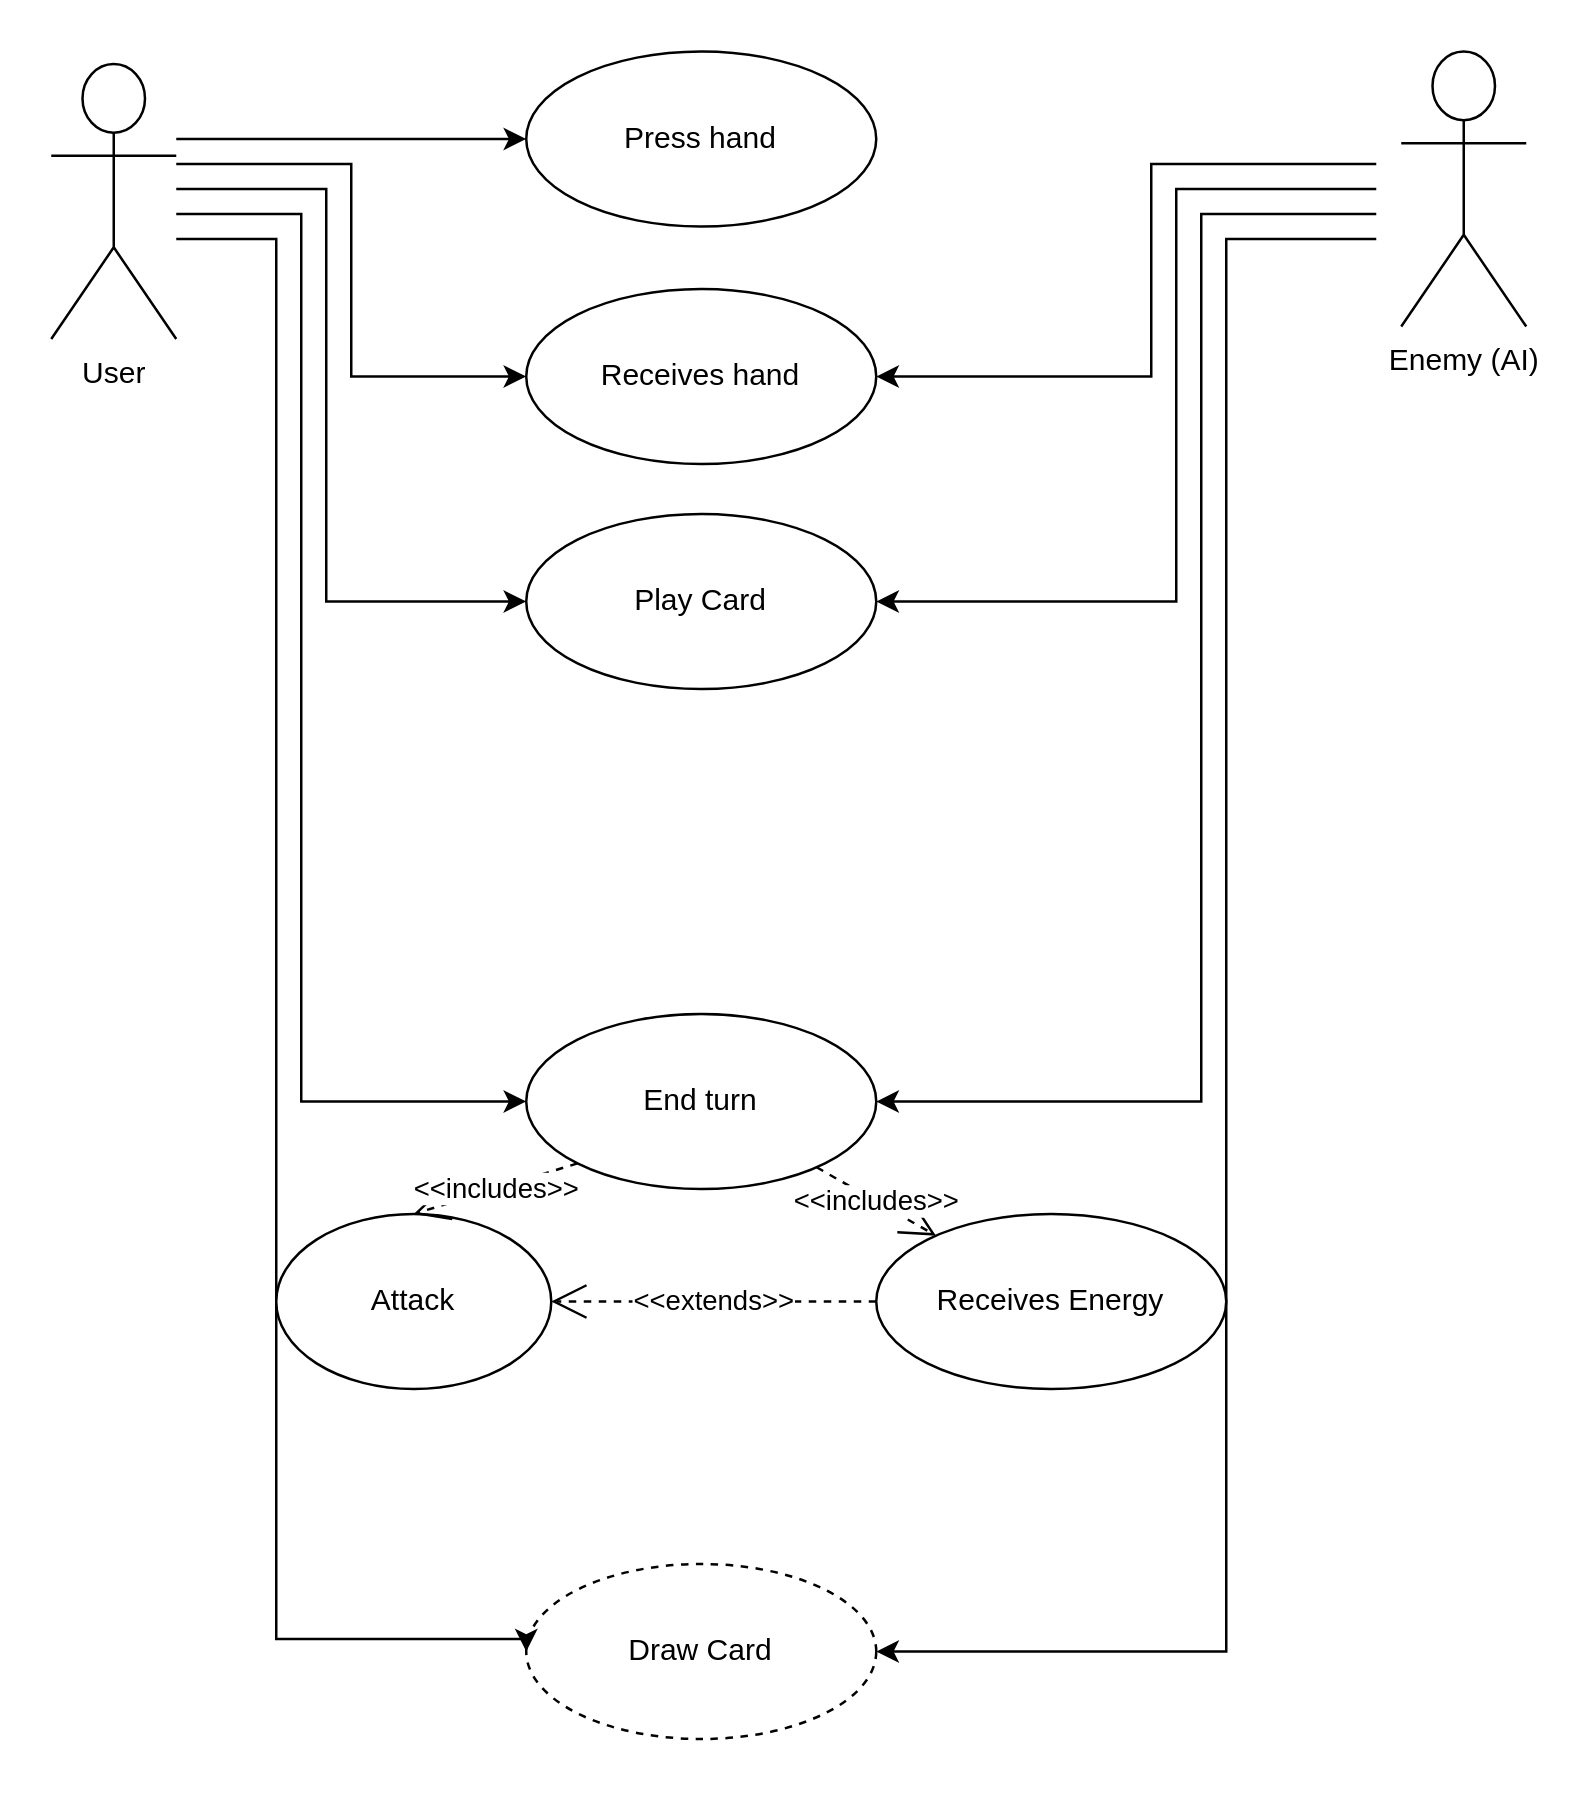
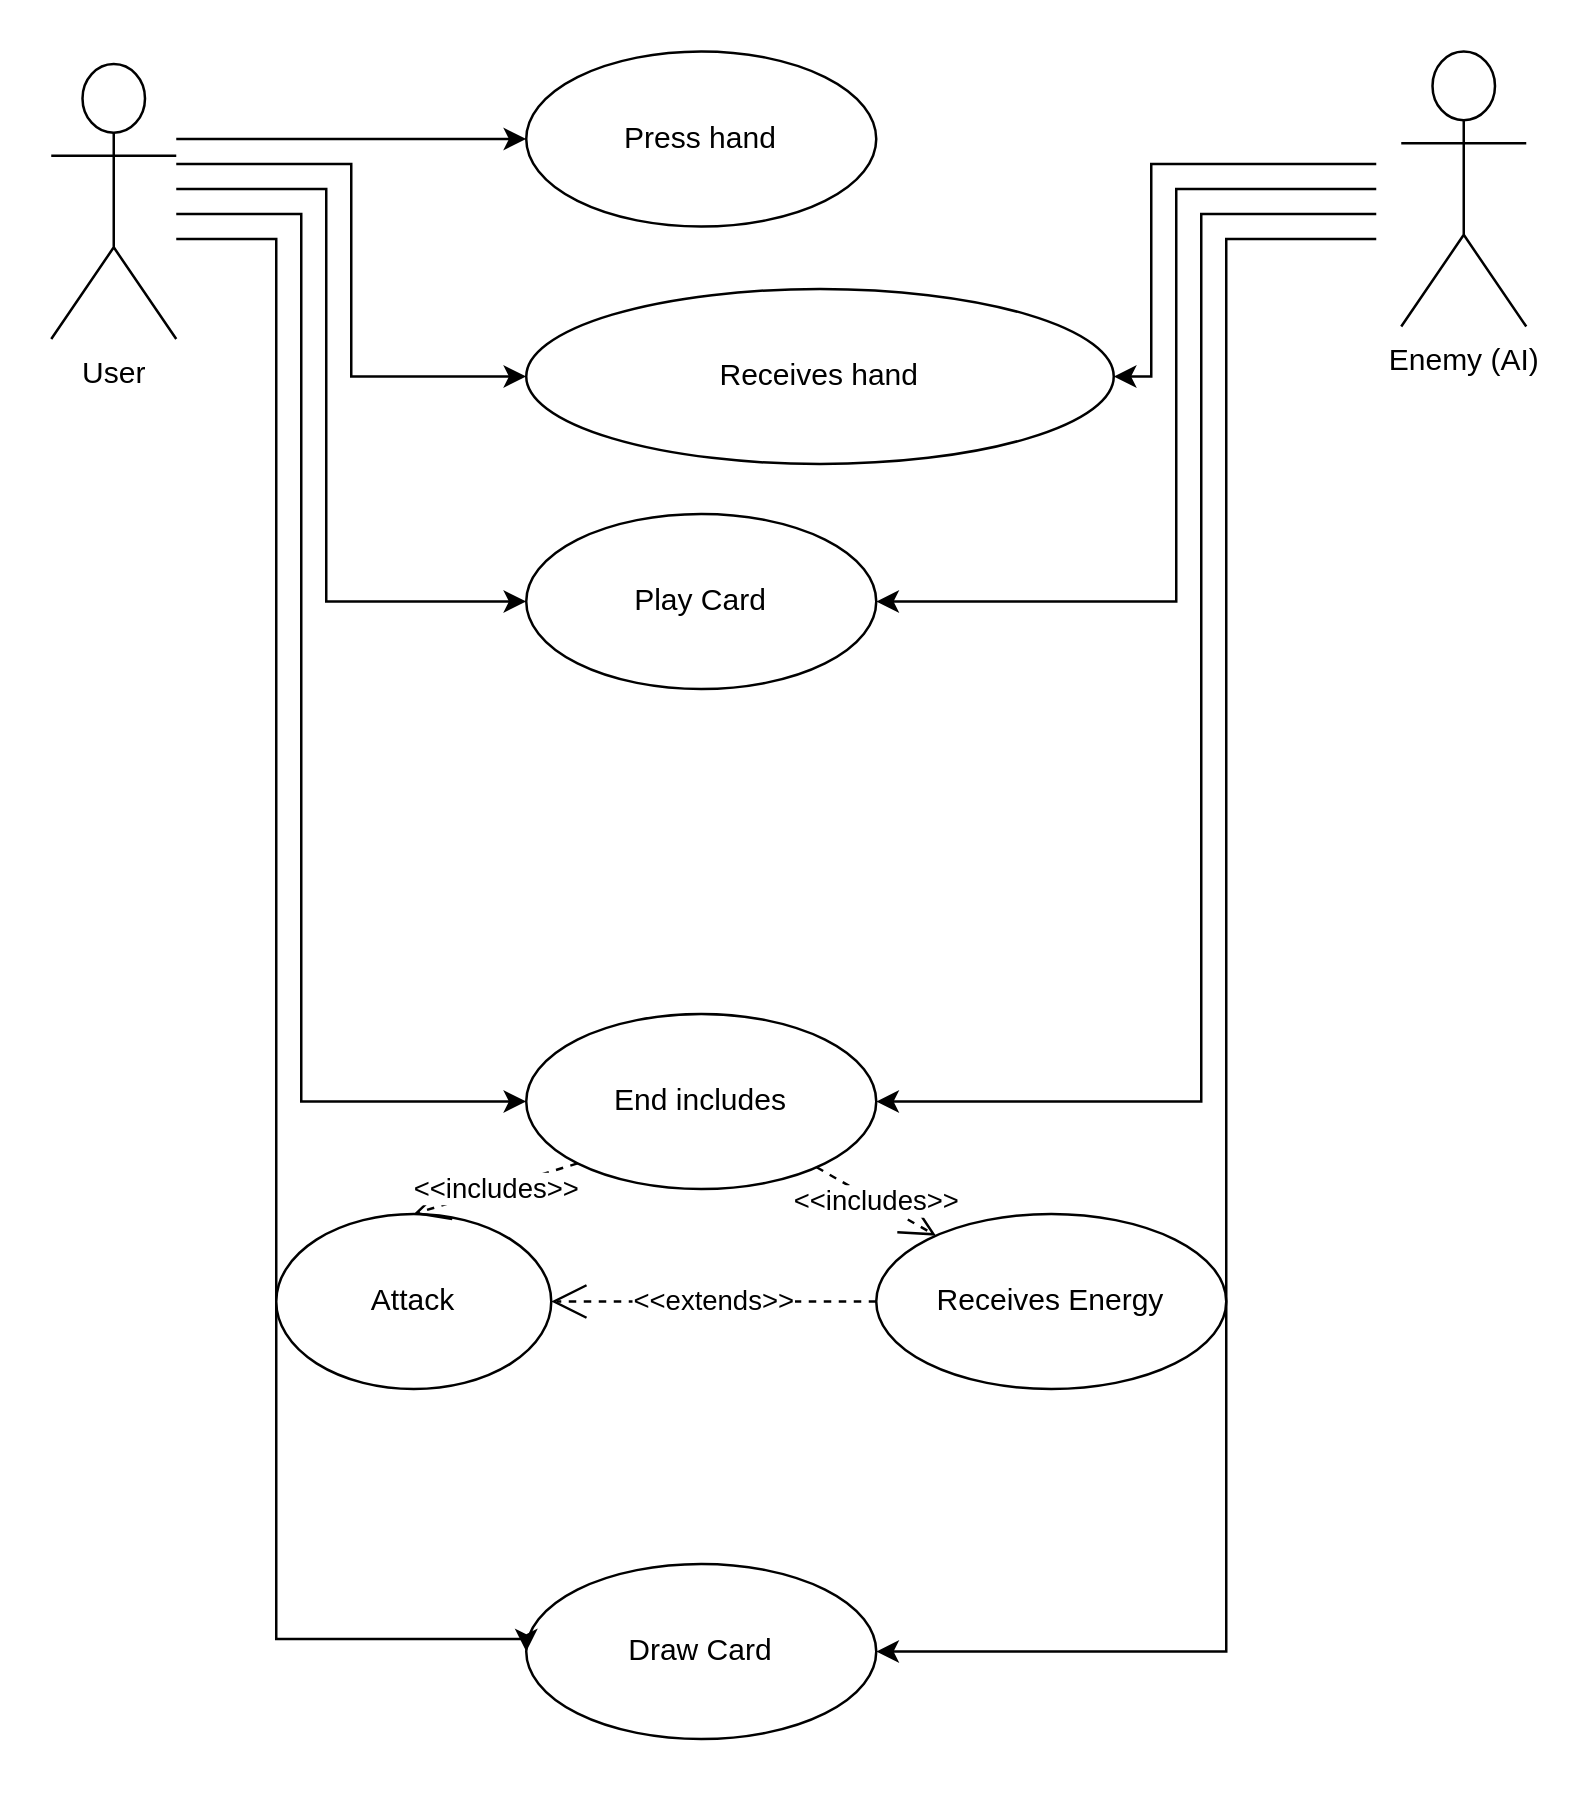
node "Receives hand": size 350x175 -> 588x175
node "End turn": label "End turn" -> "End includes"
node "Draw Card": style dashed -> solid
